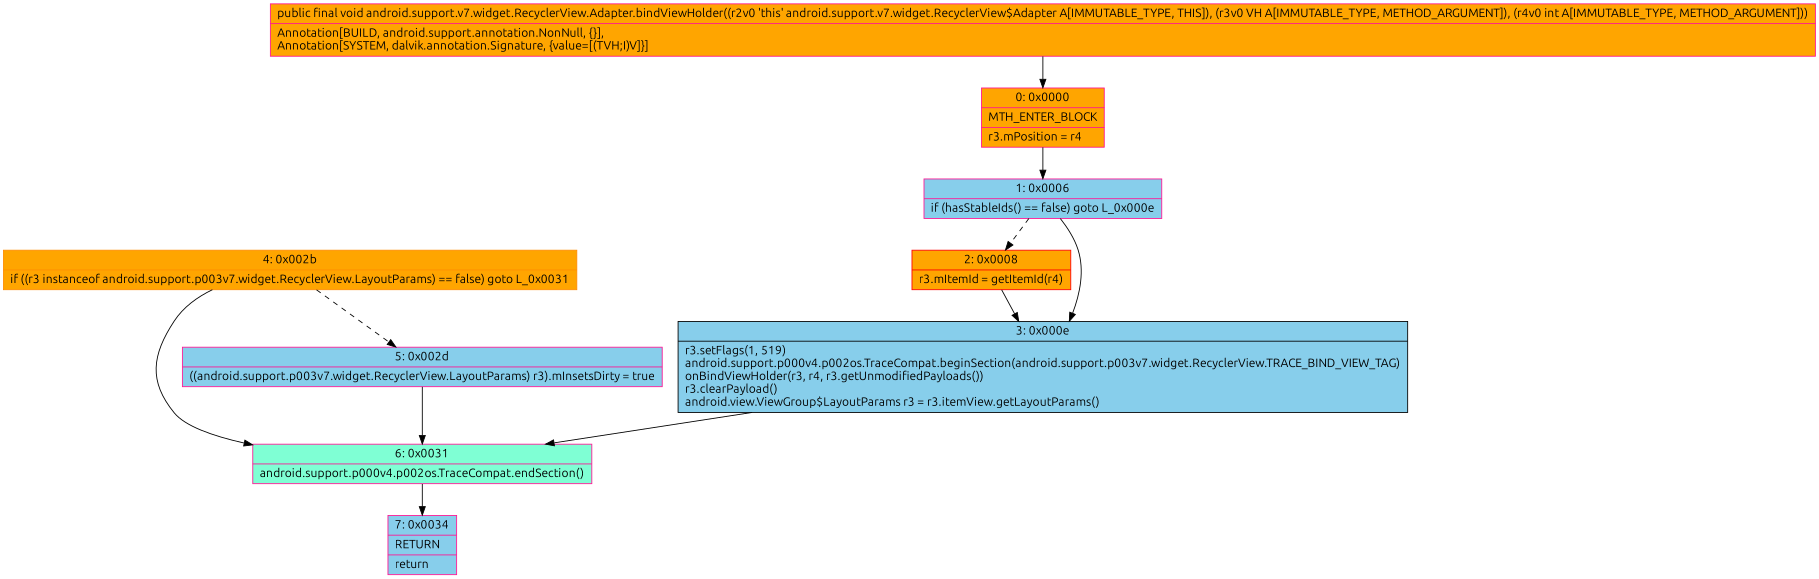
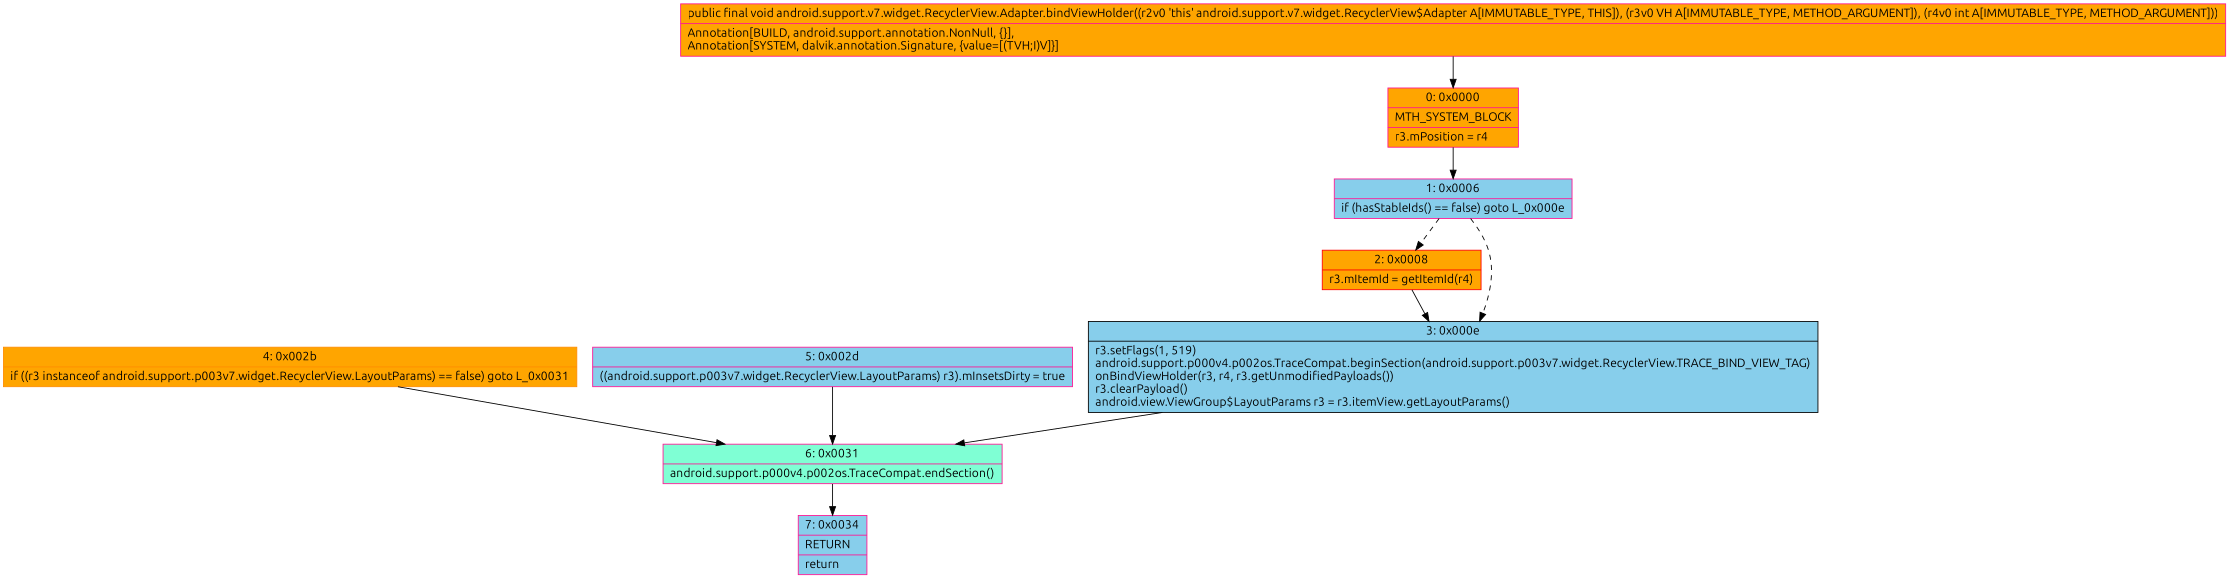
node "0: 0x0000": text "MTH_ENTER_BLOCK" -> "MTH_SYSTEM_BLOCK"
edge "1: 0x0006" -> "3: 0x000e": style solid -> dashed
edge "4: 0x002b" -> "5: 0x002d": removed
